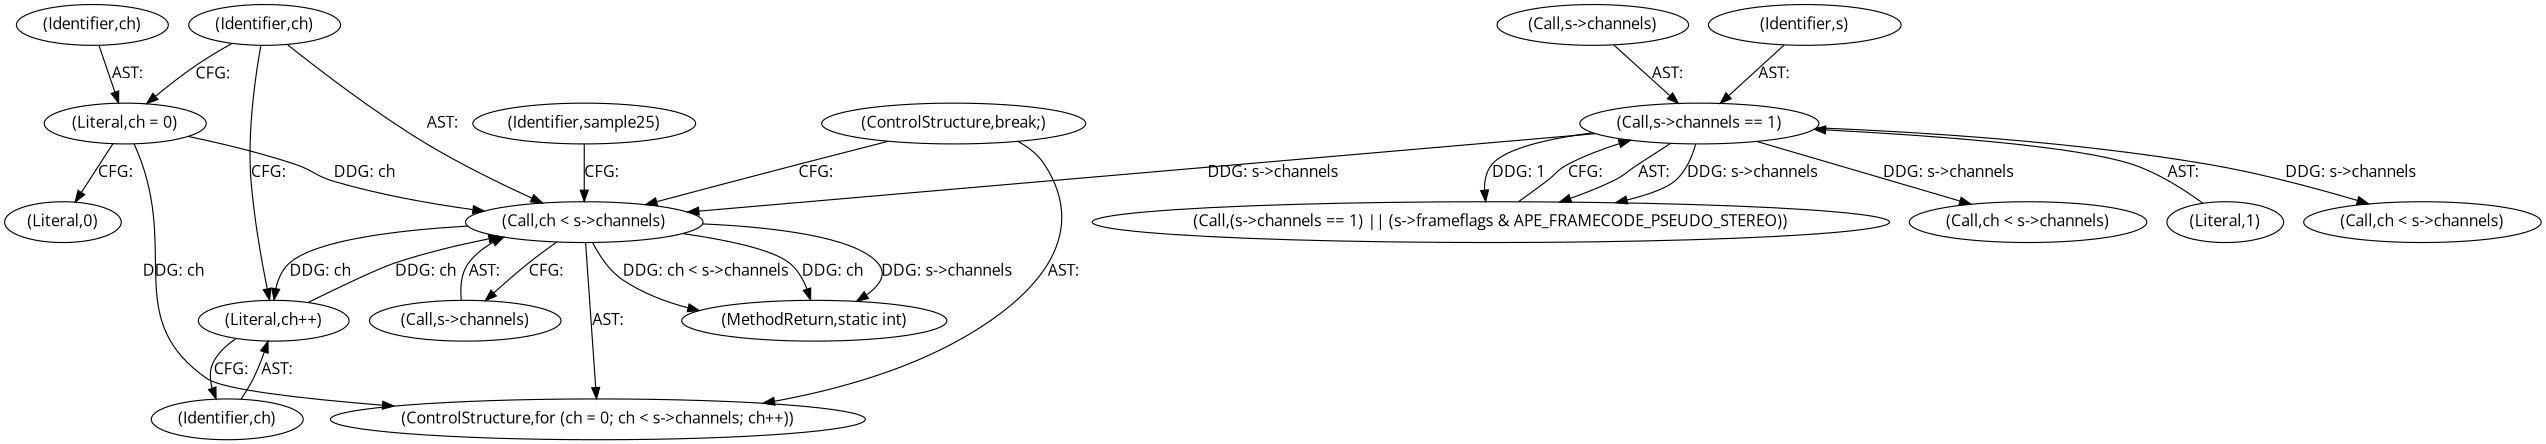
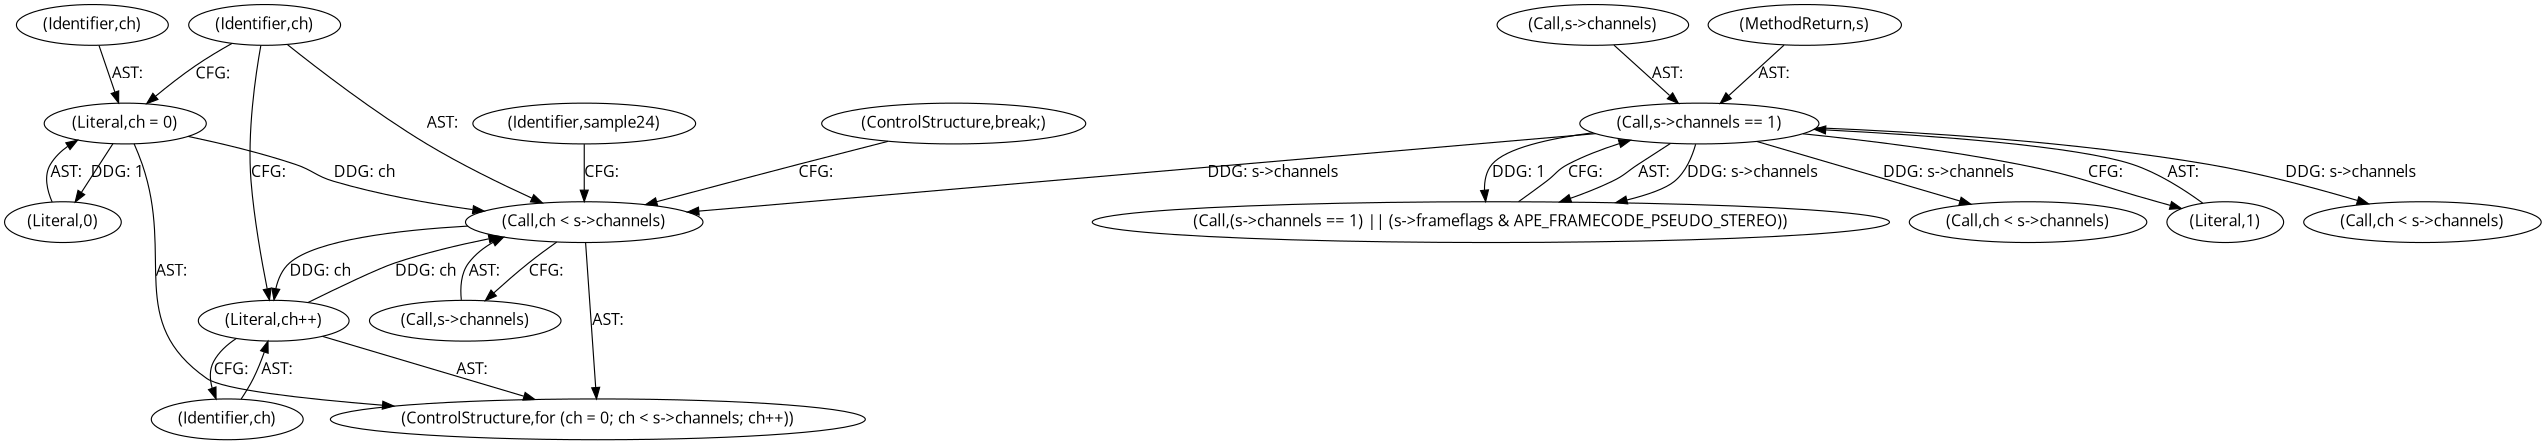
node "(Identifier,s)": label "(Identifier,s)" -> "(MethodReturn,s)"
node "(Identifier,sample25)": label "(Identifier,sample25)" -> "(Identifier,sample24)"
edge "(Call,s->channels == 1)" -> "(Literal,1)": added, label "CFG:"
edge "(Literal,0)" -> "(Literal,ch = 0)": added, label "AST:"
edge "(Literal,ch = 0)" -> "(Literal,0)": label "CFG: " -> "DDG: 1"
edge "(Literal,ch = 0)" -> "(ControlStructure,for (ch = 0; ch < s->channels; ch++))": label "DDG: ch" -> "AST: "
node "(MethodReturn,static int)": removed
edge "(ControlStructure,break;)" -> "(ControlStructure,for (ch = 0; ch < s->channels; ch++))": now "(Literal,ch++)" -> "(ControlStructure,for (ch = 0; ch < s->channels; ch++))"
